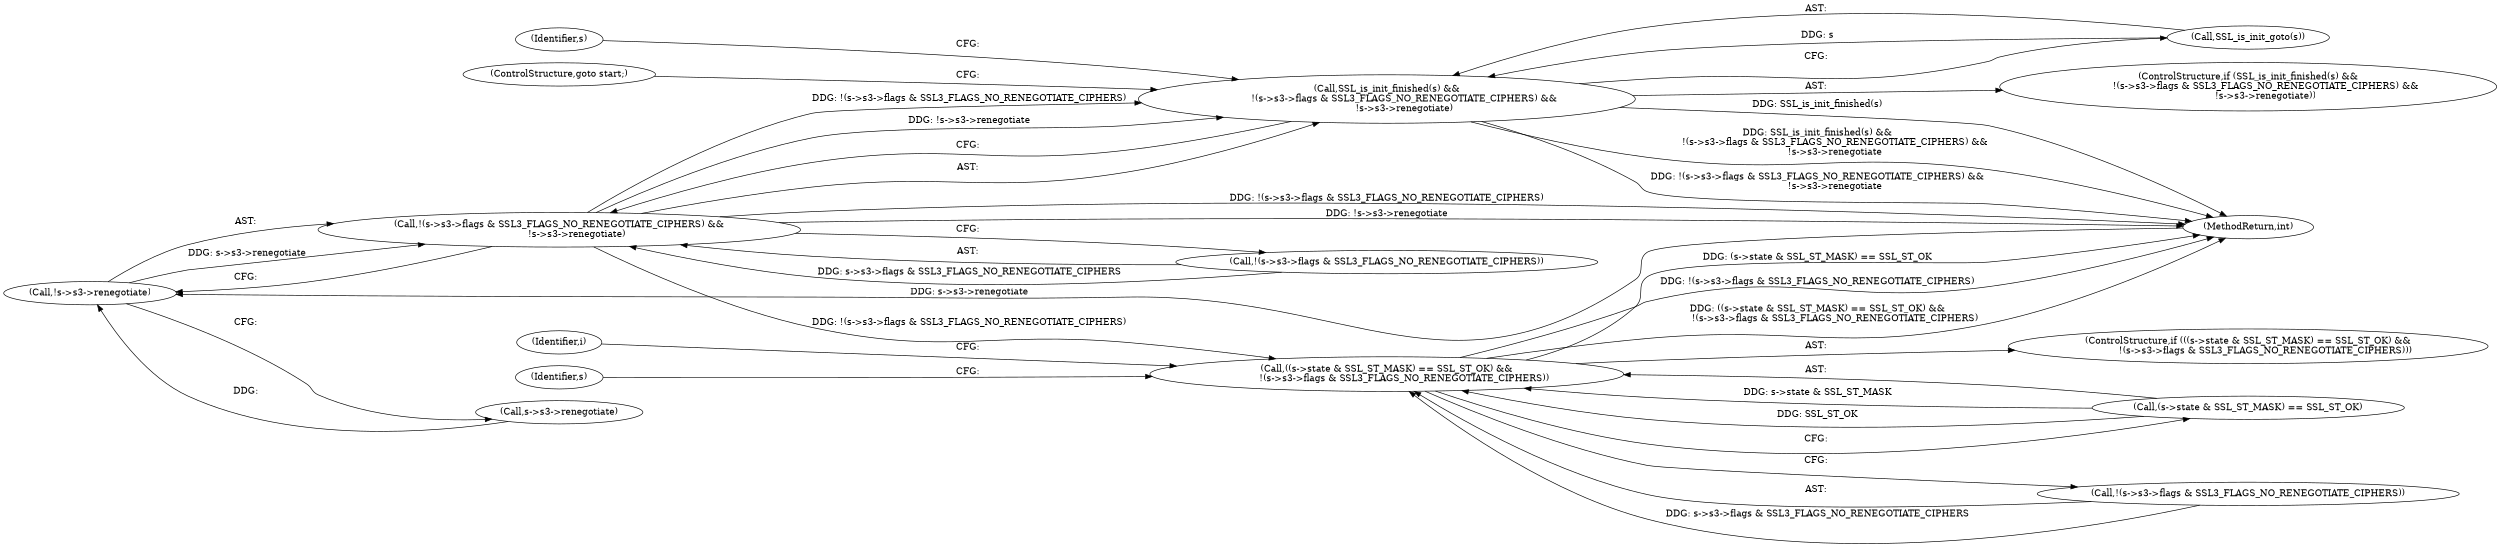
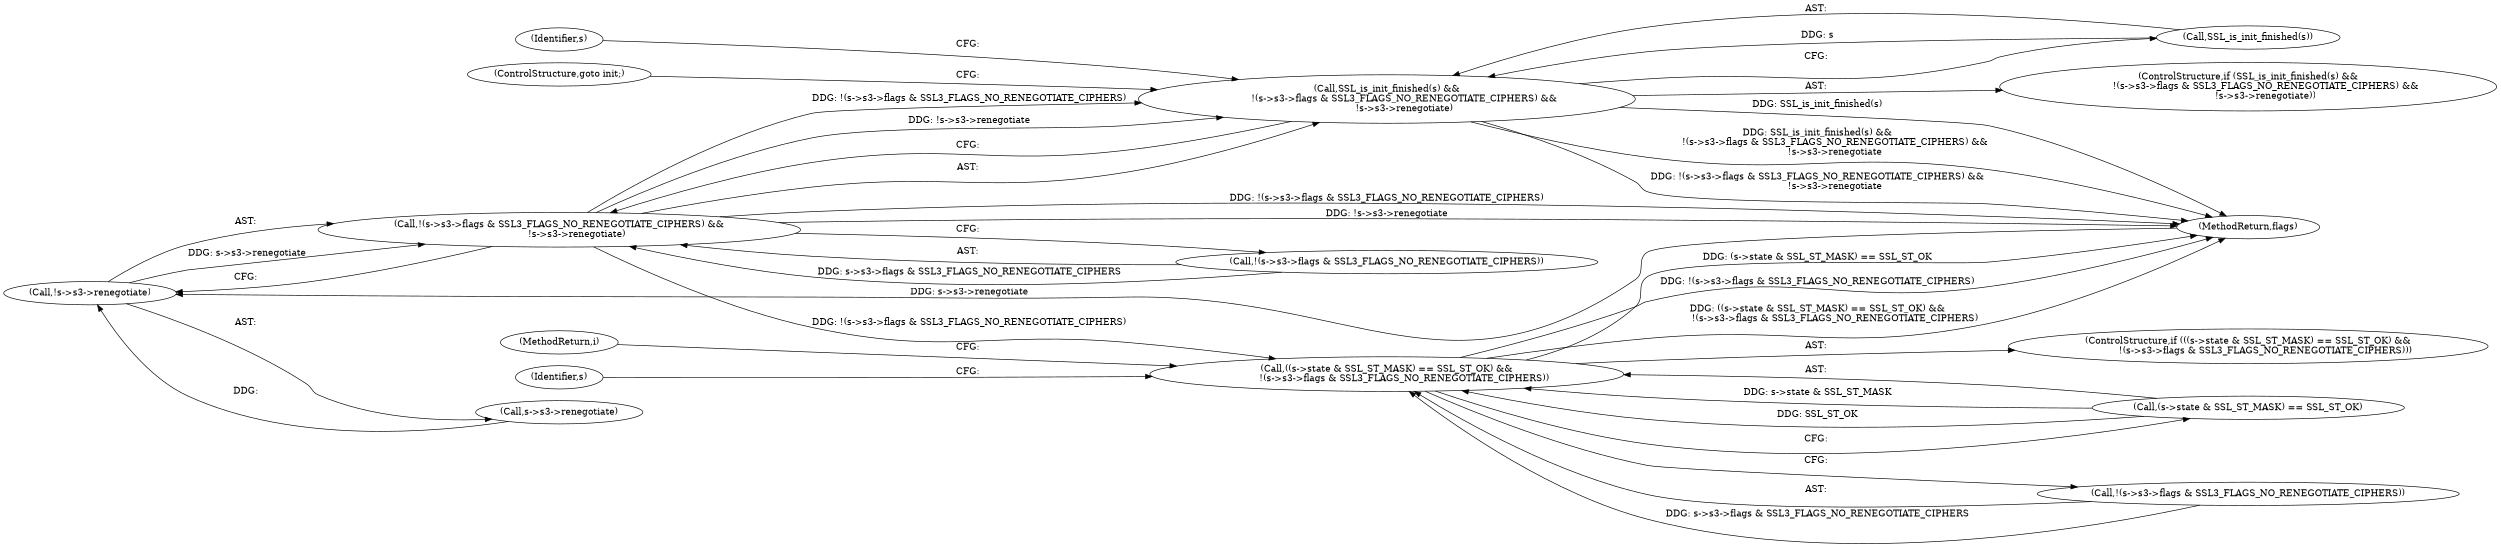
node "(Call,SSL_is_init_goto(s))": label "(Call,SSL_is_init_goto(s))" -> "(Call,SSL_is_init_finished(s))"
node "(ControlStructure,goto start;)": label "(ControlStructure,goto start;)" -> "(ControlStructure,goto init;)"
node "(MethodReturn,int)": label "(MethodReturn,int)" -> "(MethodReturn,flags)"
edge "(Call,!s->s3->renegotiate)" -> "(Call,s->s3->renegotiate)": label "CFG: " -> "AST: "
node "(Identifier,i)": label "(Identifier,i)" -> "(MethodReturn,i)"
